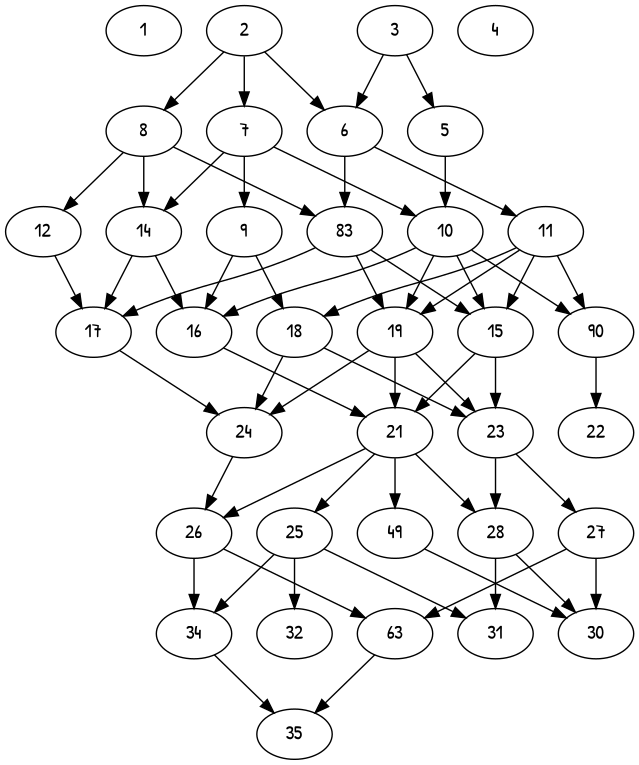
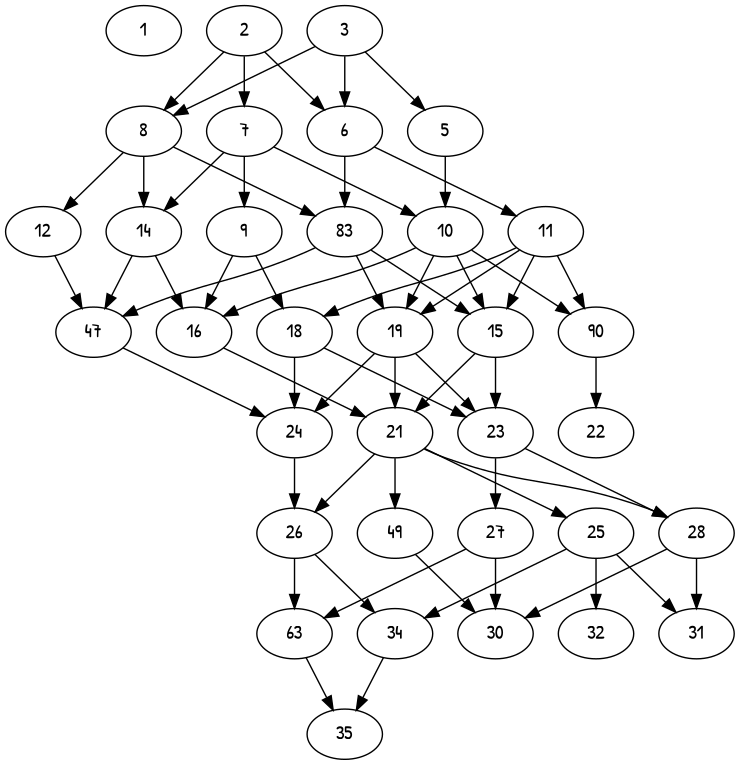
node "4": removed
edge "3" -> "8": added
node "17": label "17" -> "47"
